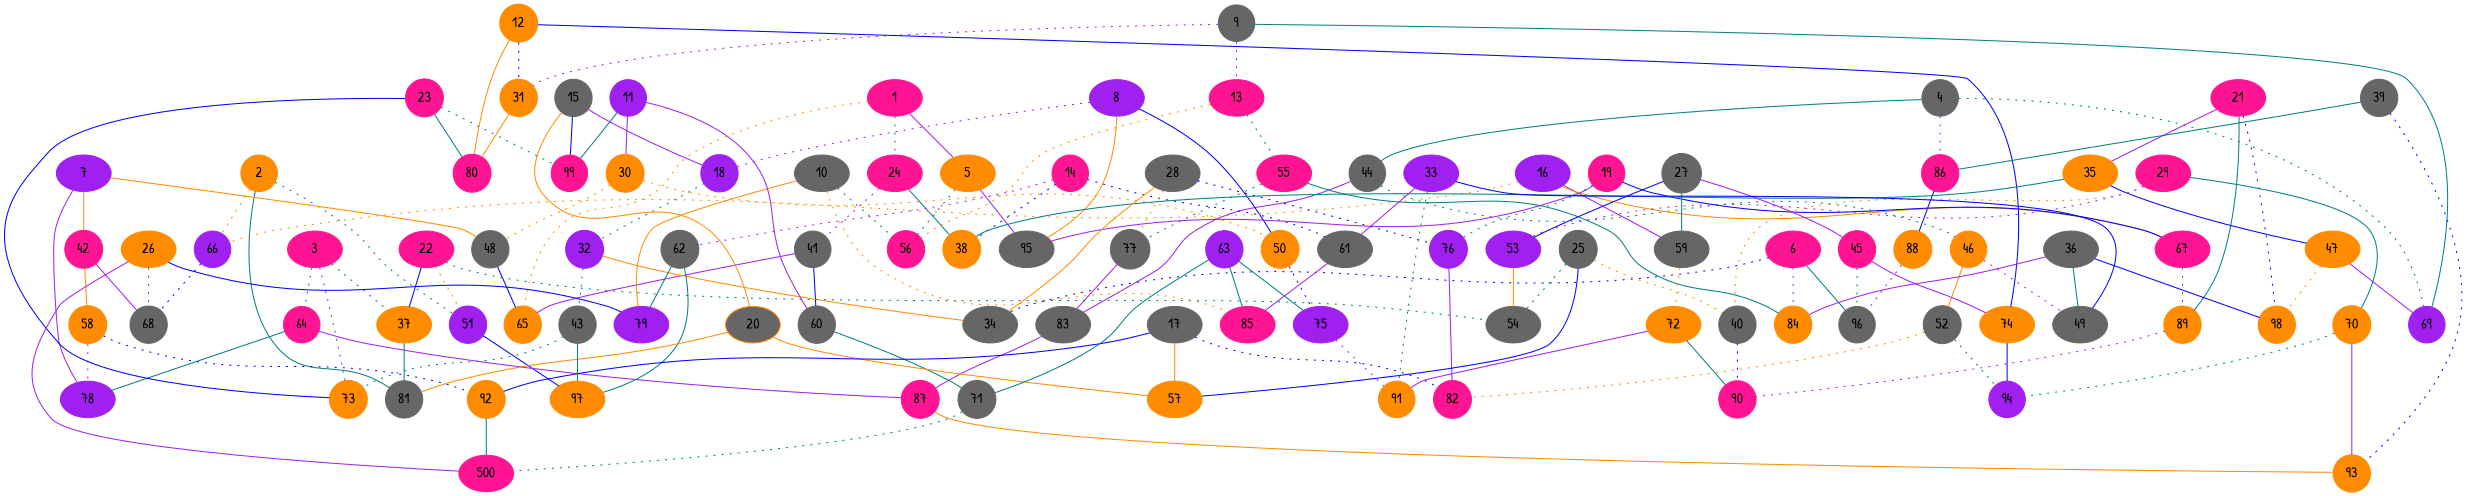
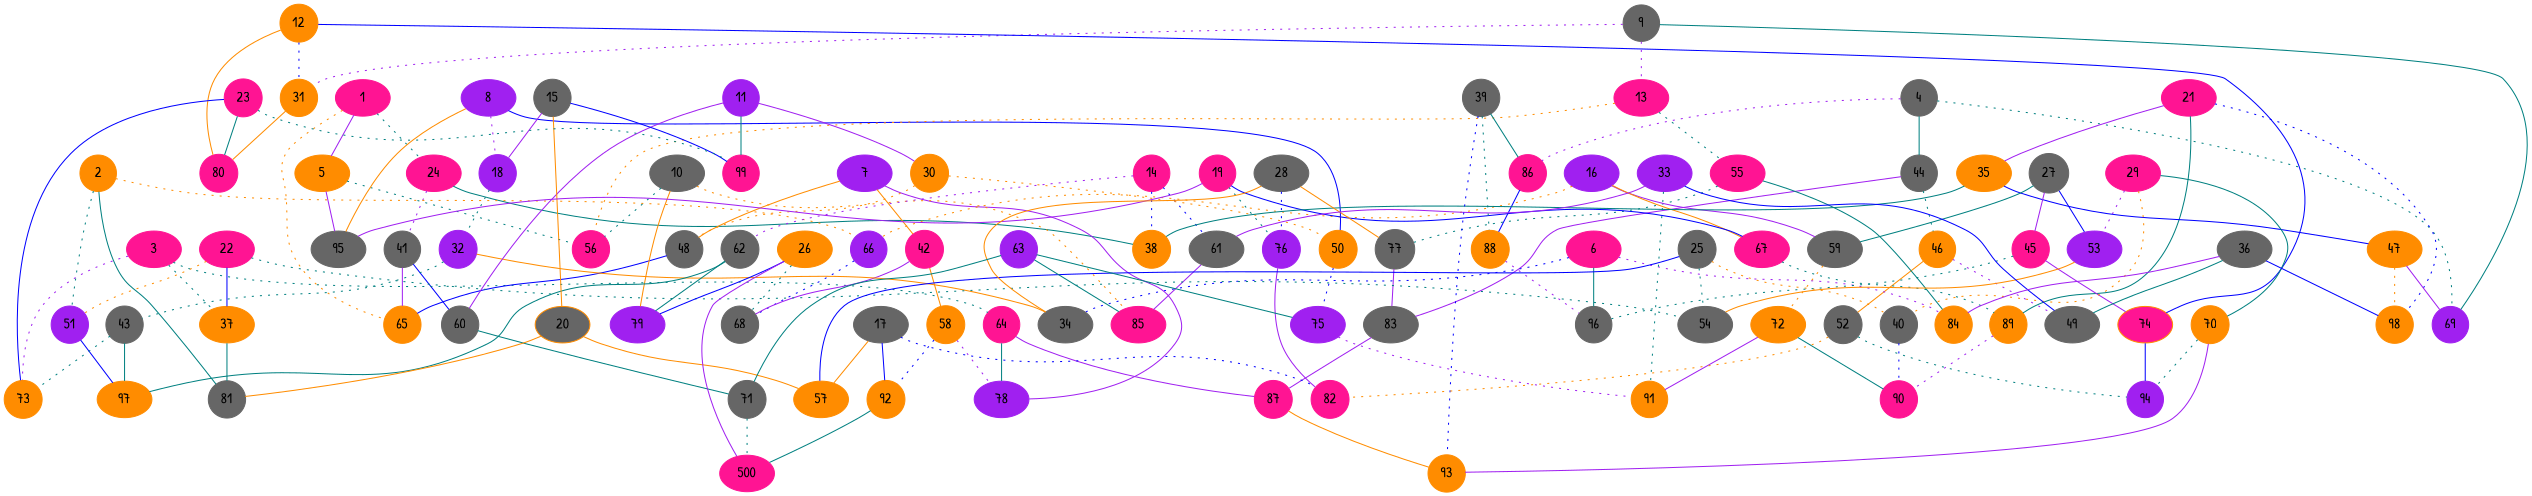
edge "39" -- "88": added
edge "28" -- "77": style dotted -> solid
node "74": fillcolor darkorange -> deeppink
